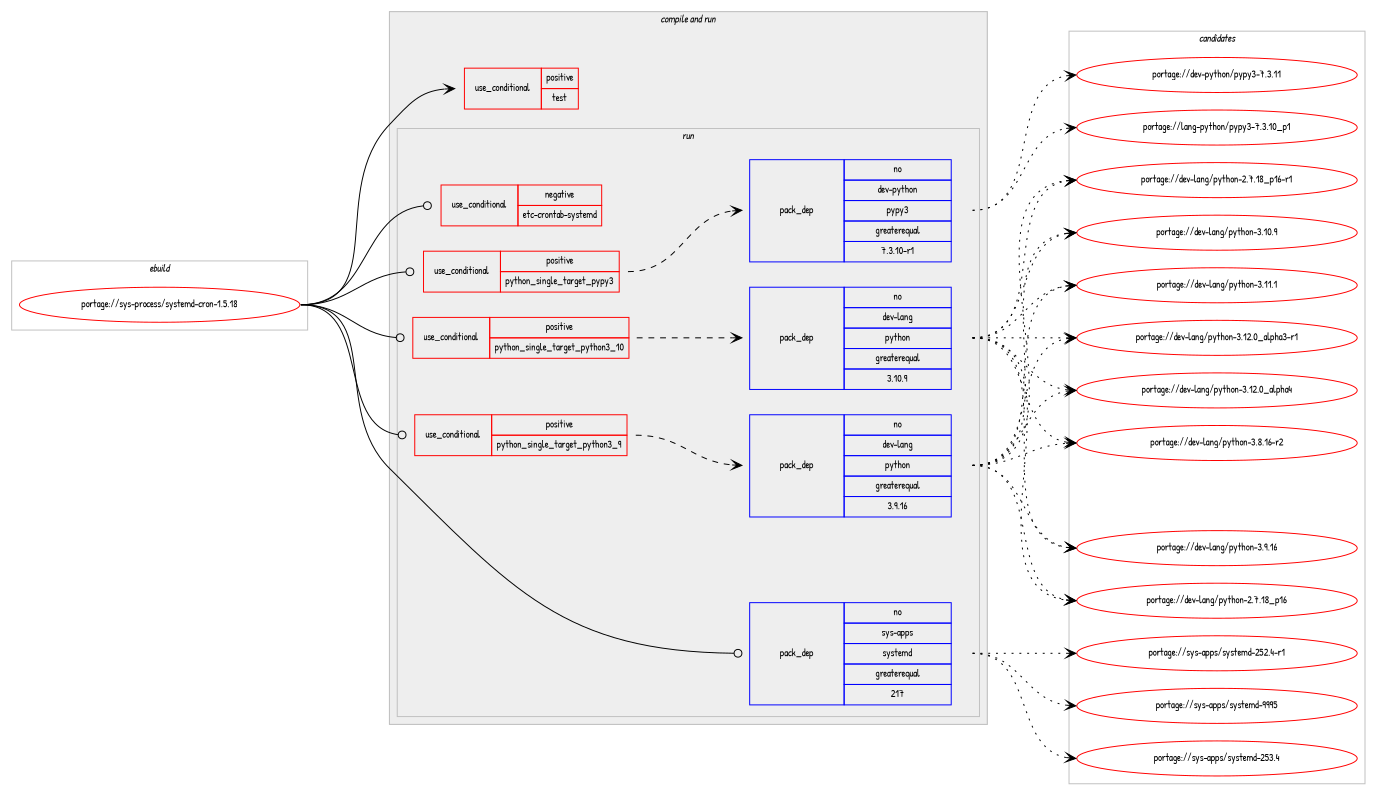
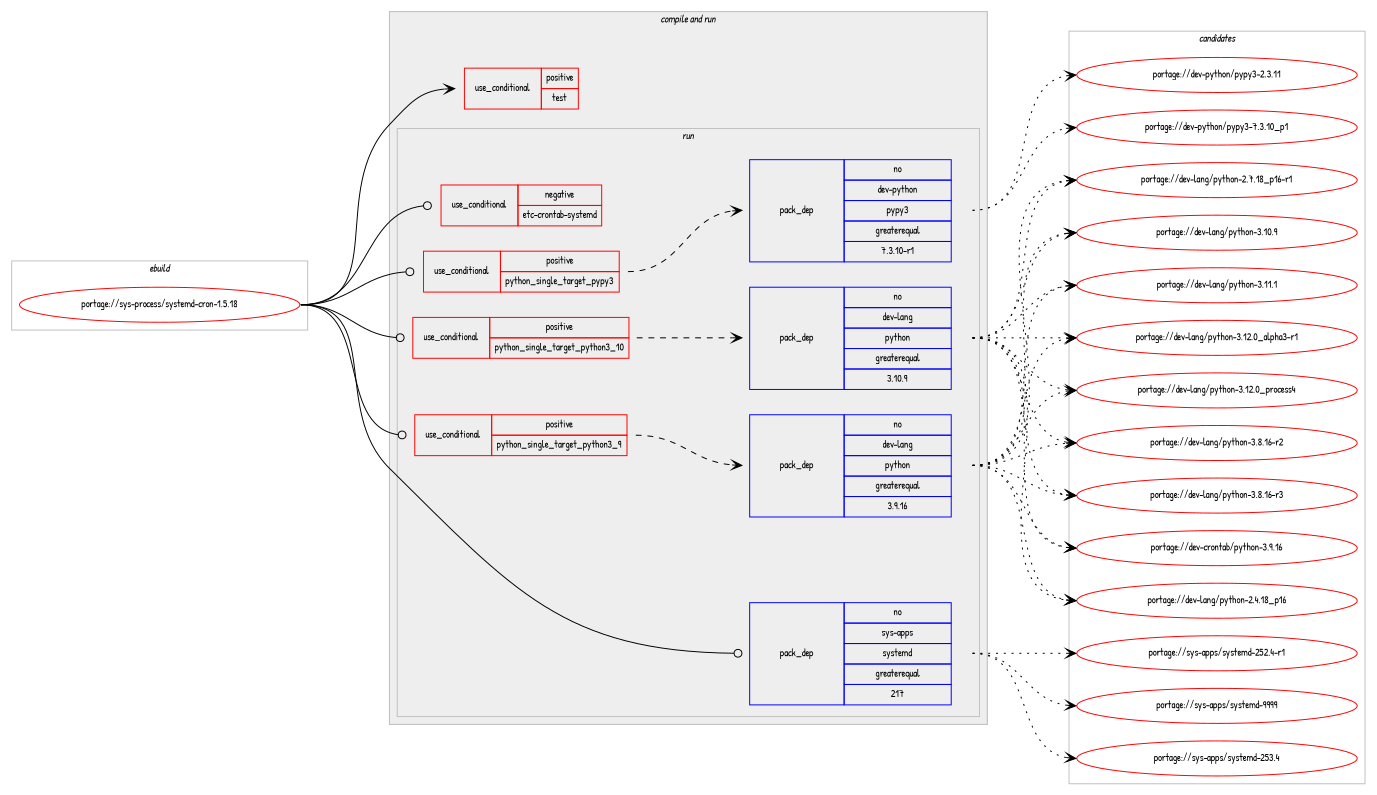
node "portage://dev-python/pypy3-7.3.11": label "portage://dev-python/pypy3-7.3.11" -> "portage://dev-python/pypy3-2.3.11"
node "portage://lang-python/pypy3-7.3.10_p1": label "portage://lang-python/pypy3-7.3.10_p1" -> "portage://dev-python/pypy3-7.3.10_p1"
node "portage://dev-lang/python-3.12.0_alpha4": label "portage://dev-lang/python-3.12.0_alpha4" -> "portage://dev-lang/python-3.12.0_process4"
node "portage://dev-lang/python-3.8.16-r3": added
node "portage://dev-lang/python-3.9.16": label "portage://dev-lang/python-3.9.16" -> "portage://dev-crontab/python-3.9.16"
node "portage://dev-lang/python-2.7.18_p16": label "portage://dev-lang/python-2.7.18_p16" -> "portage://dev-lang/python-2.4.18_p16"
node "portage://sys-apps/systemd-9995": label "portage://sys-apps/systemd-9995" -> "portage://sys-apps/systemd-9999"
